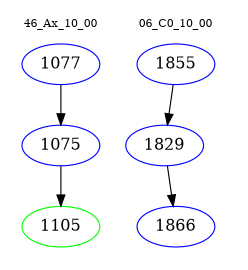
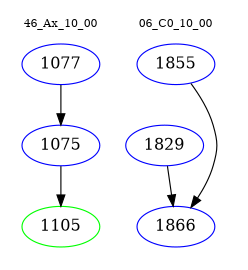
edge "1855" -> "1829": now "1855" -> "1866"
